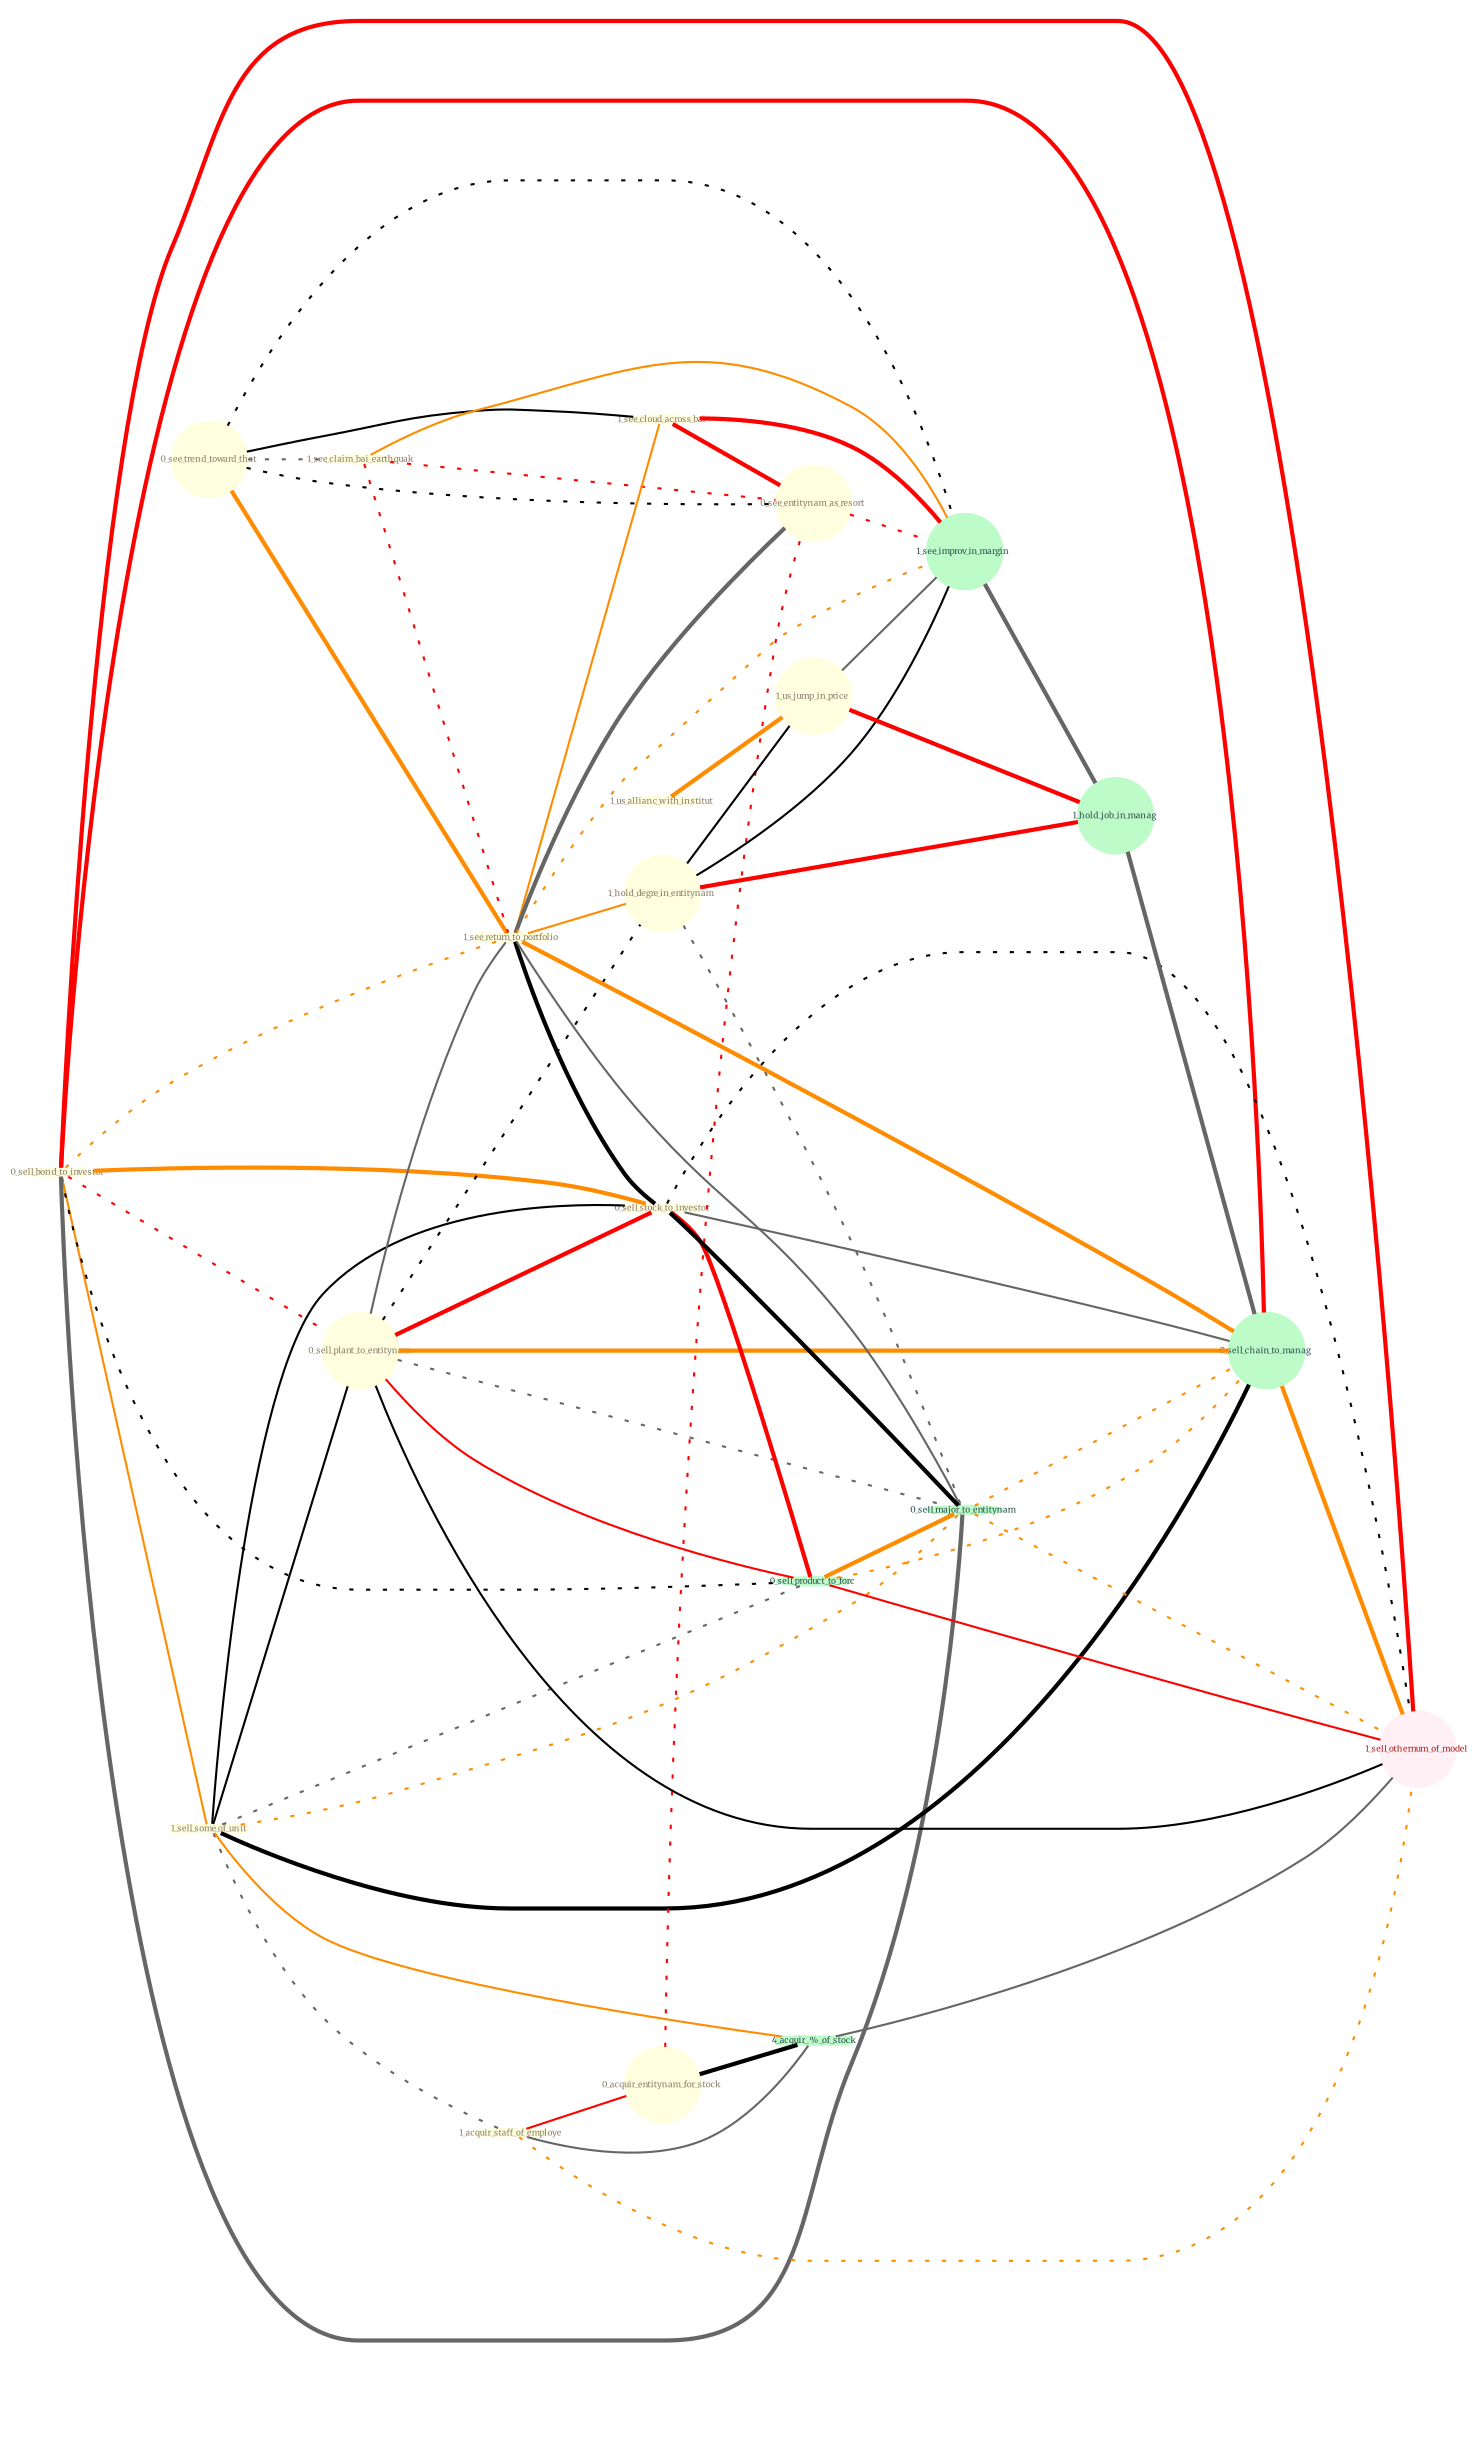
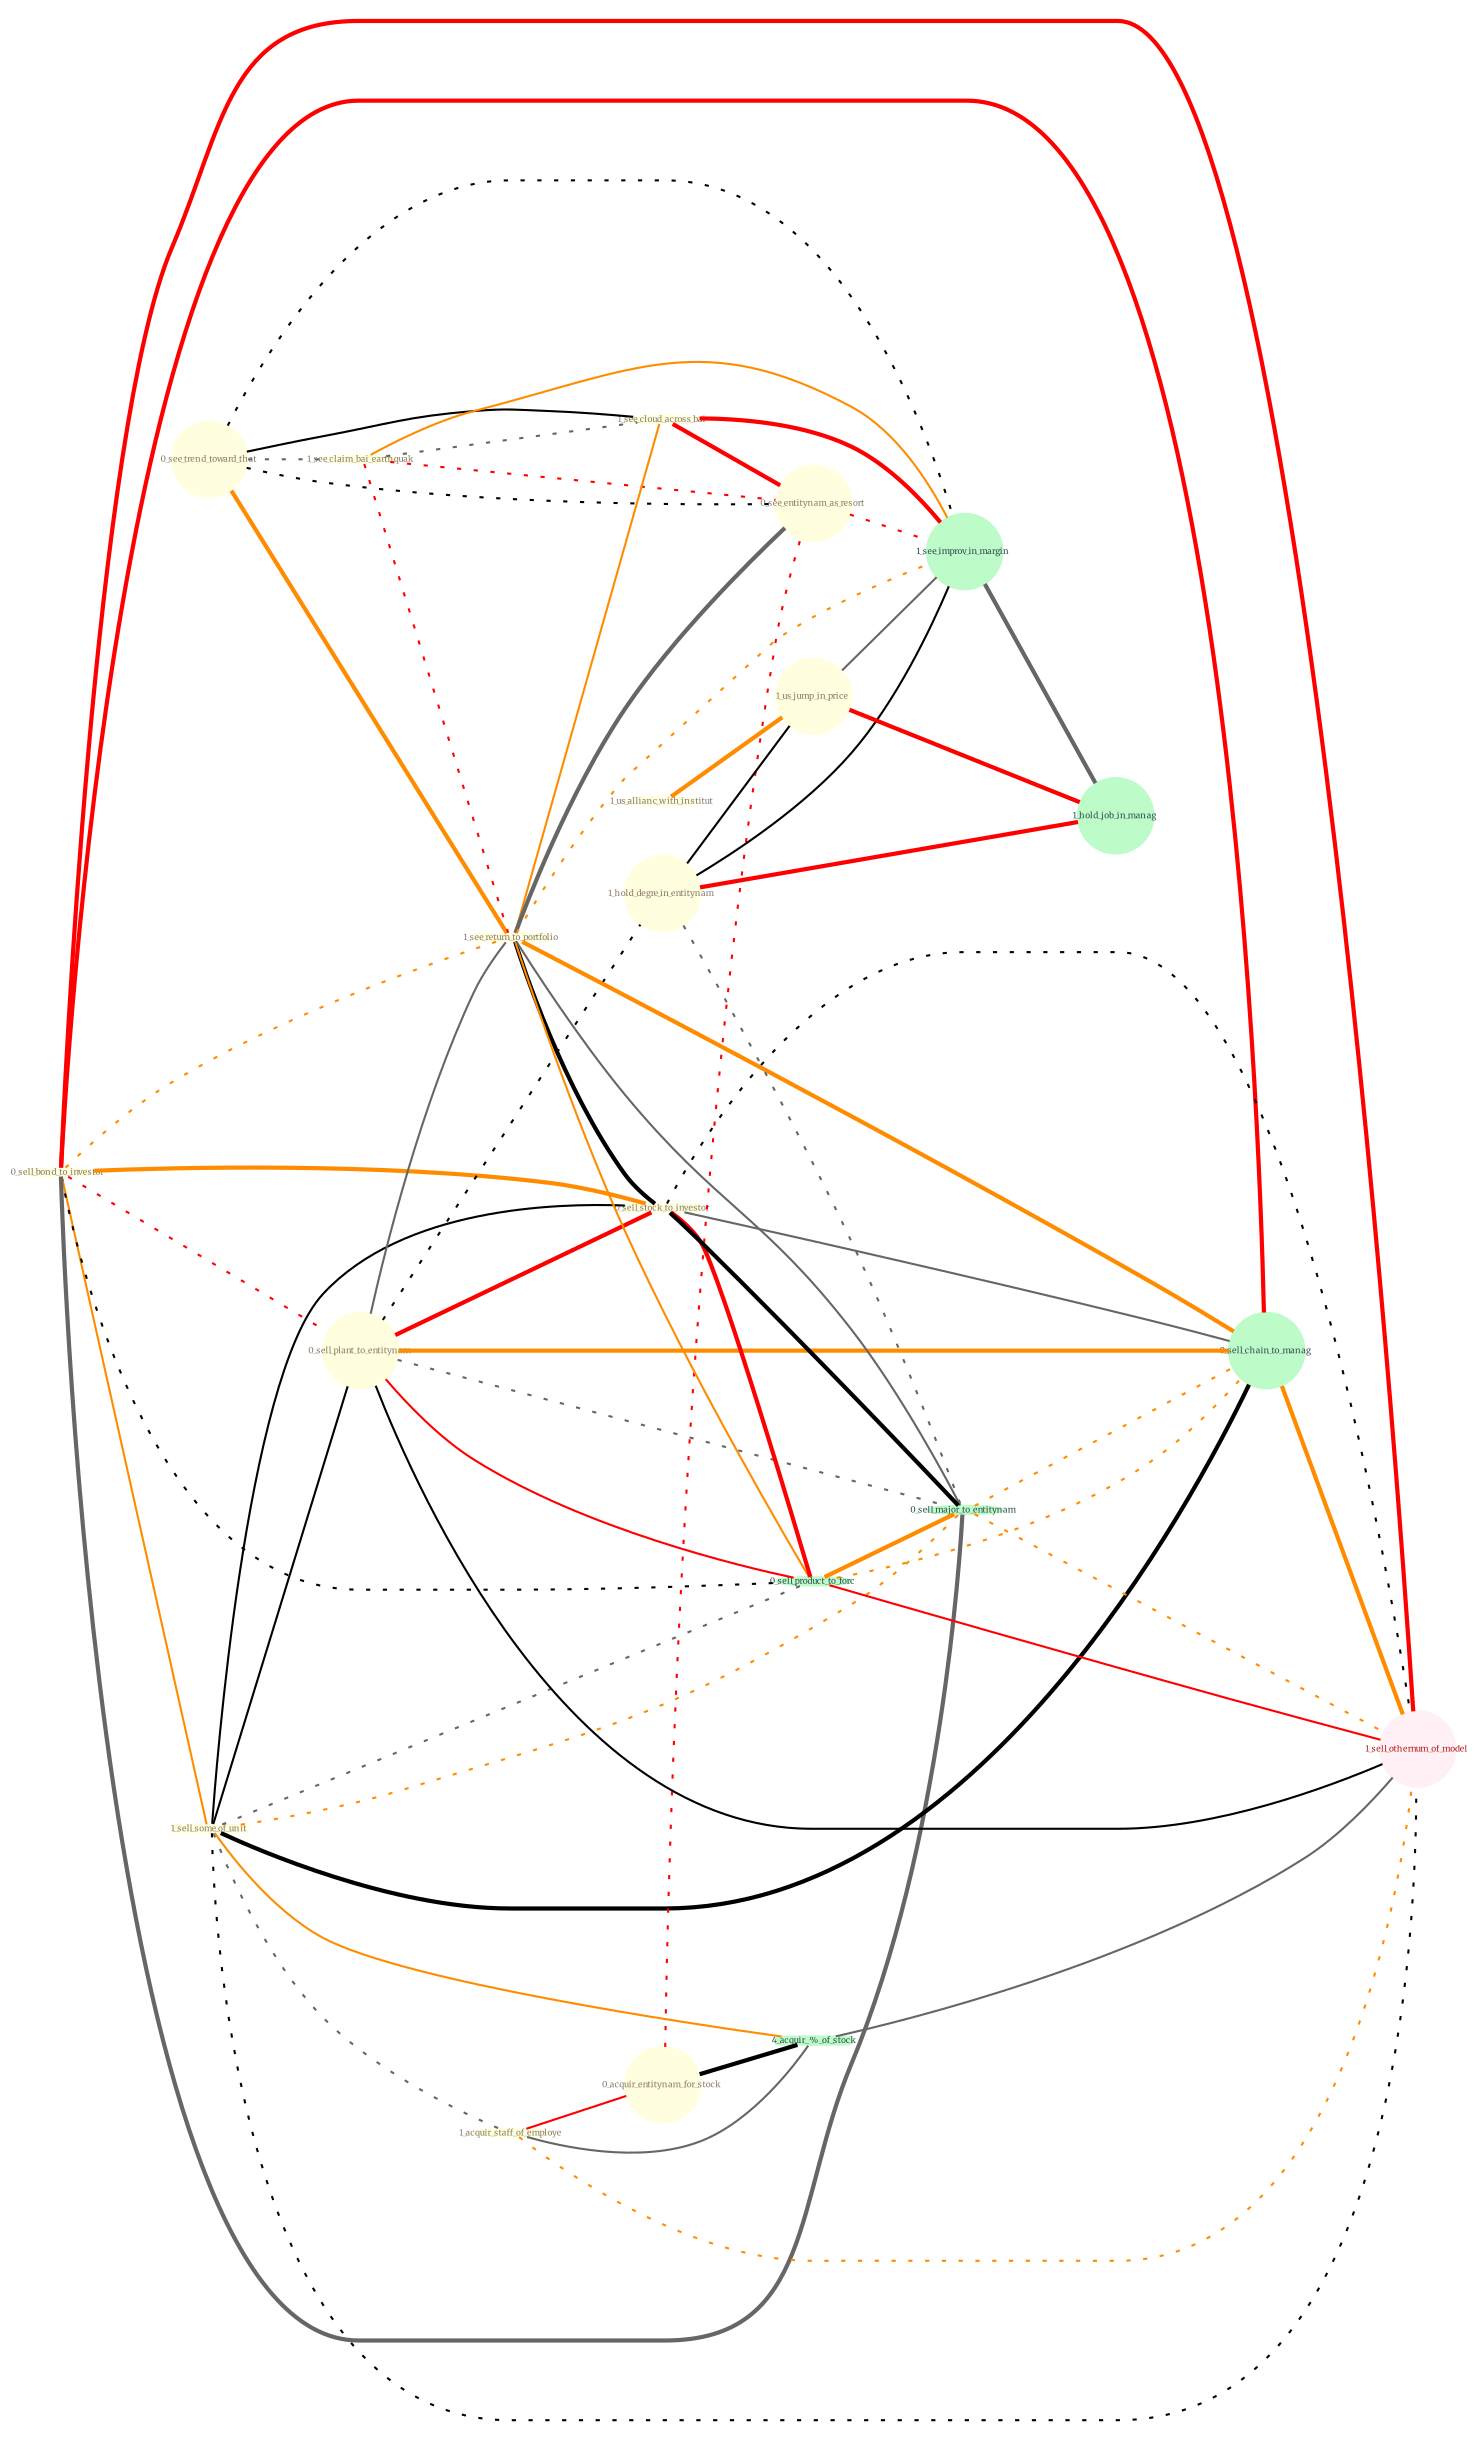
edge "1_see_cloud_across_bai" -- "1_see_claim_bai_earthquak": added
edge "1_hold_degre_in_entitynam" -- "1_see_return_to_portfolio": now "0_sell_product_to_forc" -- "1_see_return_to_portfolio"
edge "1_hold_job_in_manag" -- "0_sell_chain_to_manag": removed
edge "1_sell_othernum_of_model" -- "1_sell_some_of_unit": added
